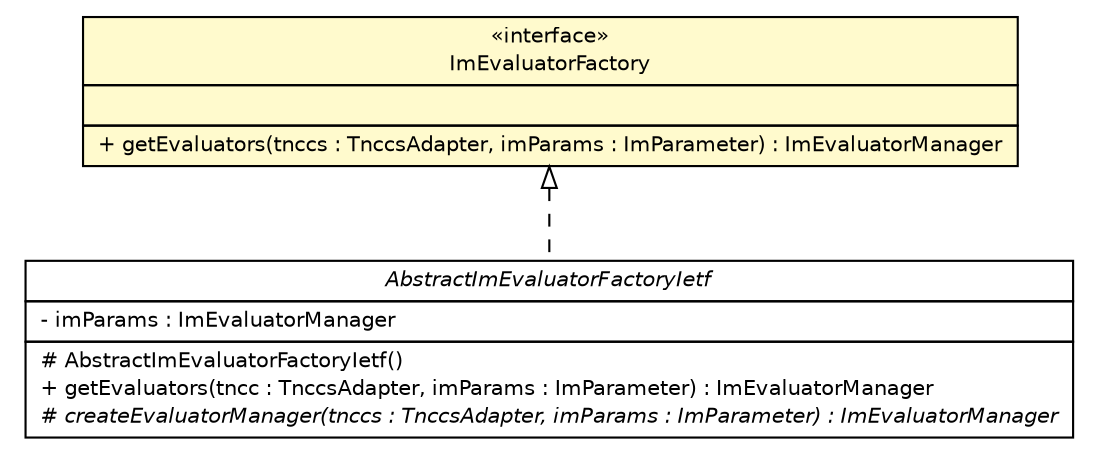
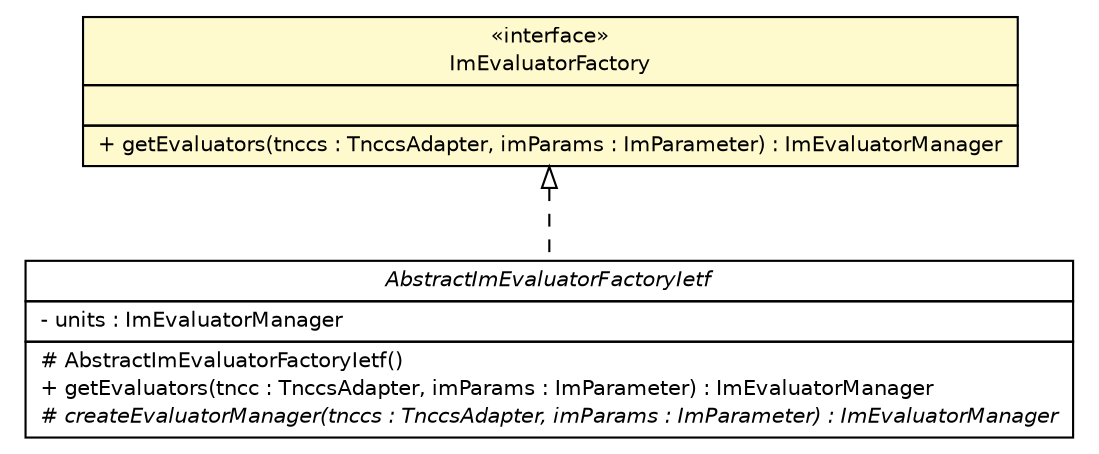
node "AbstractImEvaluatorFactoryIetf": text "- imParams : ImEvaluatorManager" -> "- units : ImEvaluatorManager"
